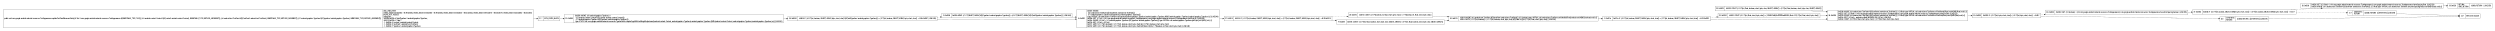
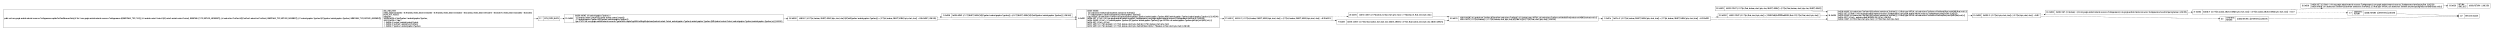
node "39: 0x003b": text "ORIG_RETURN" -> "ORIG_SGET"
